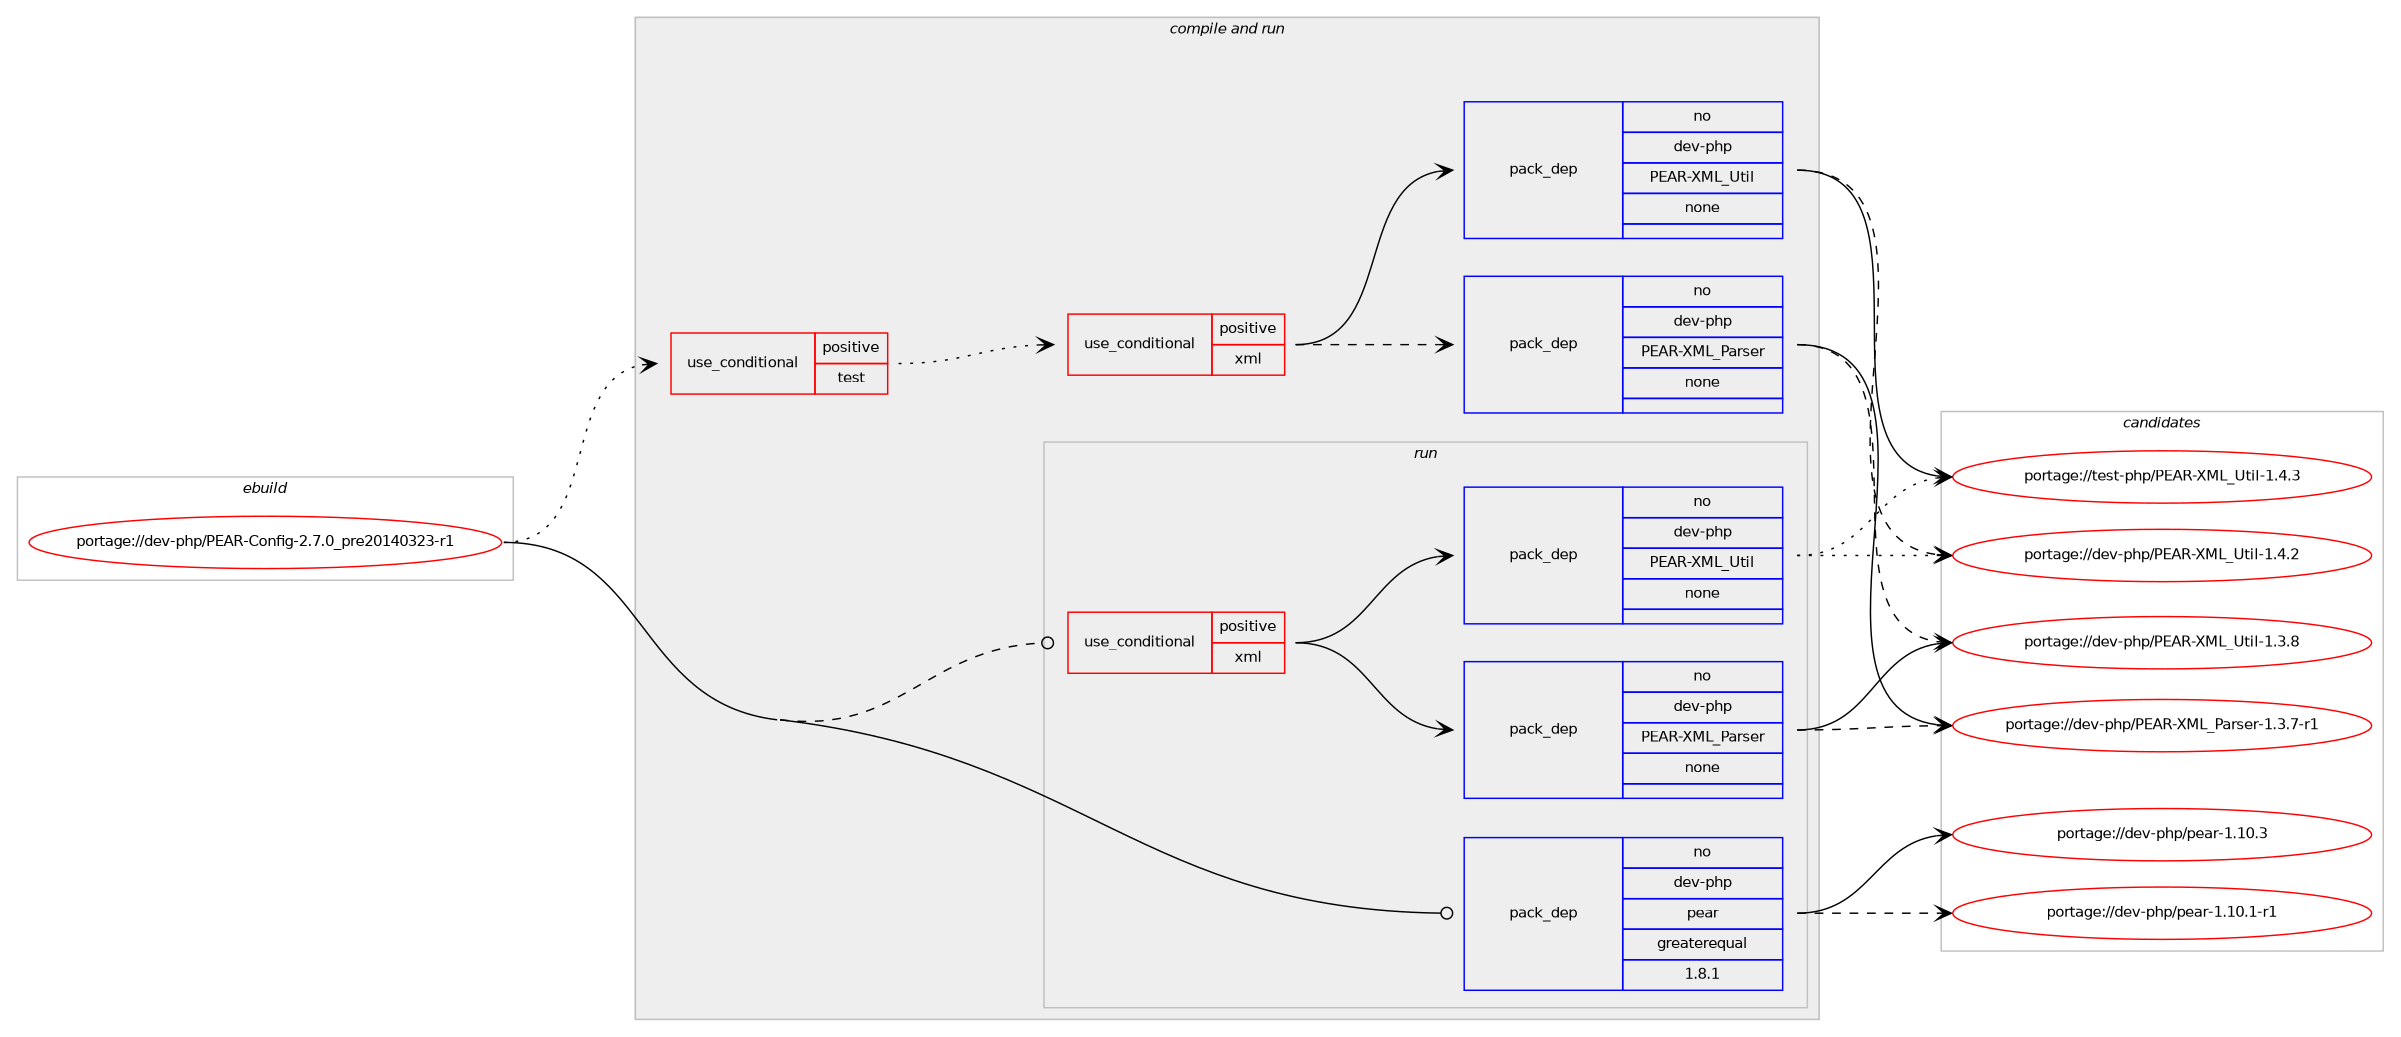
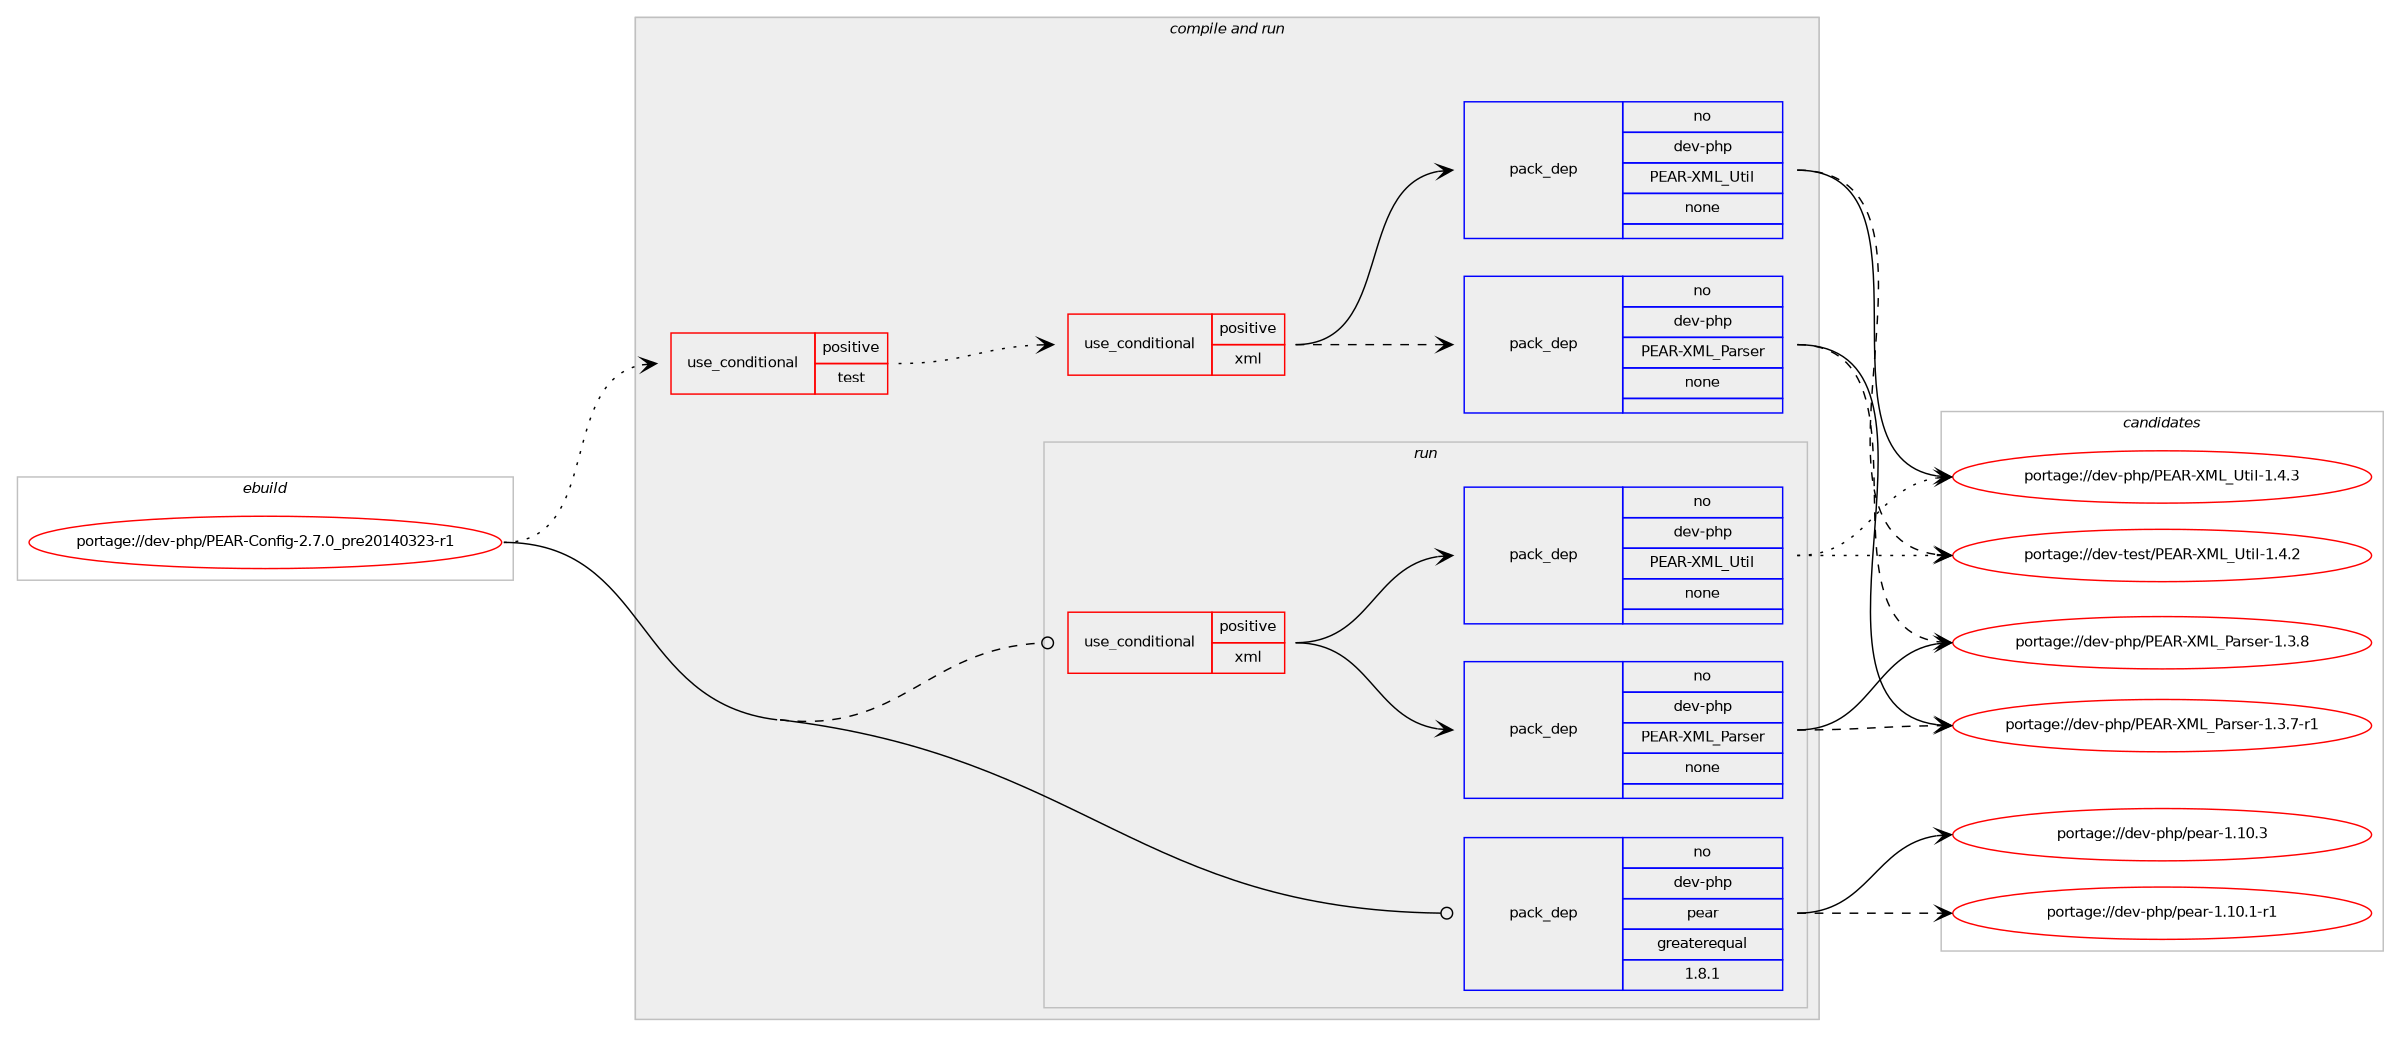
node "portage://test-php/PEAR-XML_Util-1.4.3": label "portage://test-php/PEAR-XML_Util-1.4.3" -> "portage://dev-php/PEAR-XML_Util-1.4.3"
node "portage://dev-php/PEAR-XML_Util-1.4.2": label "portage://dev-php/PEAR-XML_Util-1.4.2" -> "portage://dev-test/PEAR-XML_Util-1.4.2"
node "portage://dev-php/PEAR-XML_Util-1.3.8": label "portage://dev-php/PEAR-XML_Util-1.3.8" -> "portage://dev-php/PEAR-XML_Parser-1.3.8"
